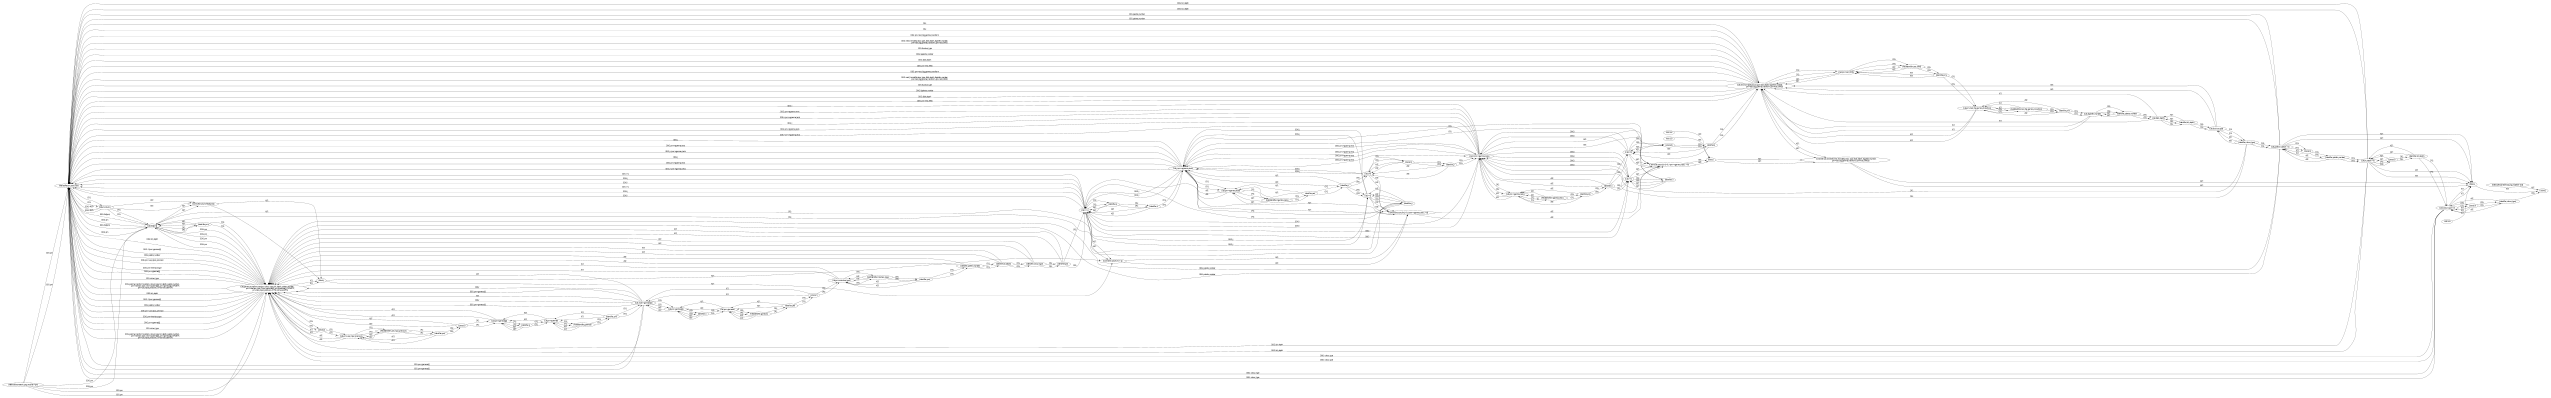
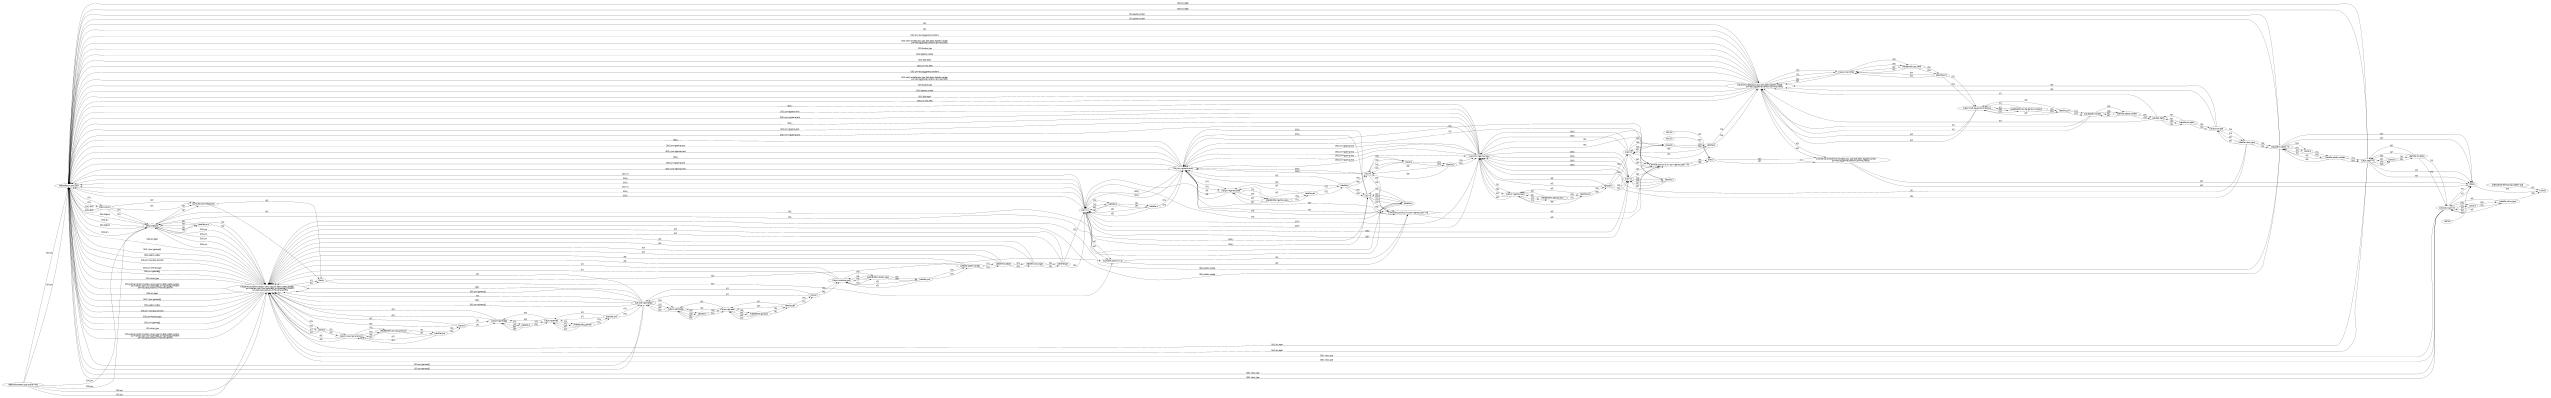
node "(Call,fail(pm))": label "(Call,fail(pm))" -> "(Return,fail(pm))"
